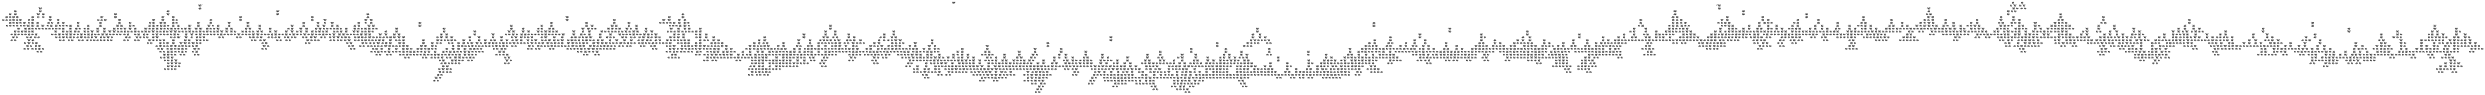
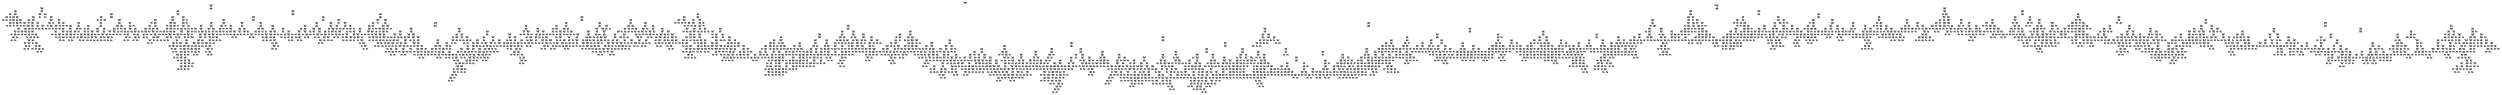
node "year <= 2015.5 mse = 0.5 samples = 13 value = 4.2": added
